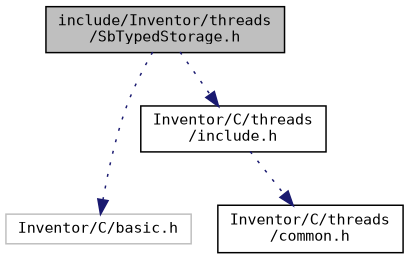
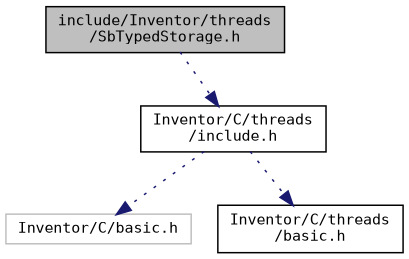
edge "include/Inventor/threads /SbTypedStorage.h" -> "Inventor/C/basic.h": now "Inventor/C/threads /include.h" -> "Inventor/C/basic.h"
node "Inventor/C/threads /common.h": label "Inventor/C/threads /common.h" -> "Inventor/C/threads /basic.h"
